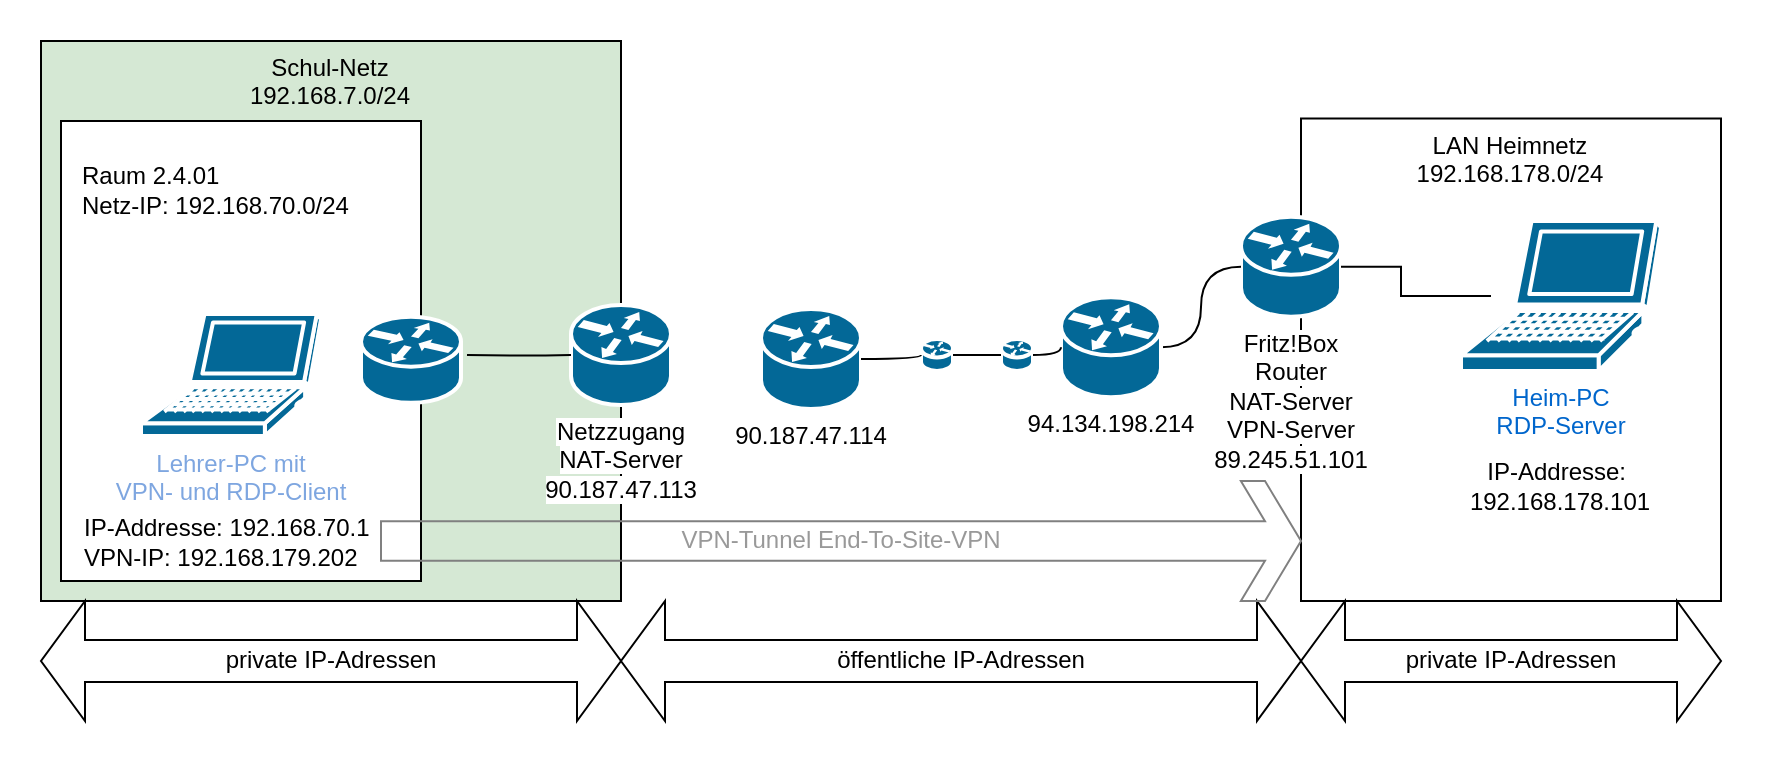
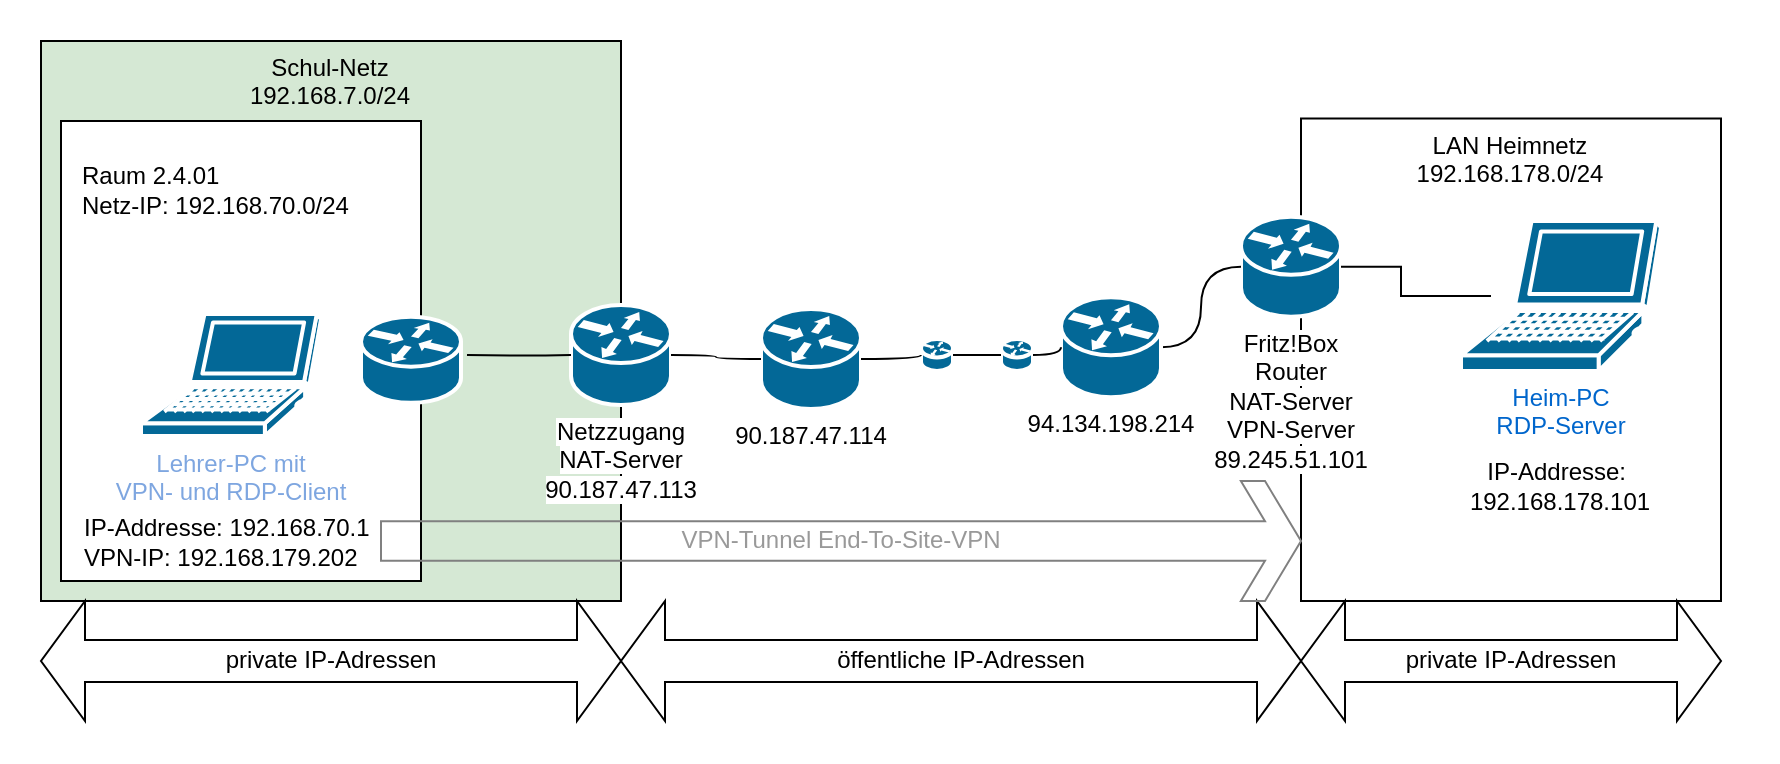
edge "Netzzugang NAT-Server 90.187.47.113" -- "90.187.47.114": added
